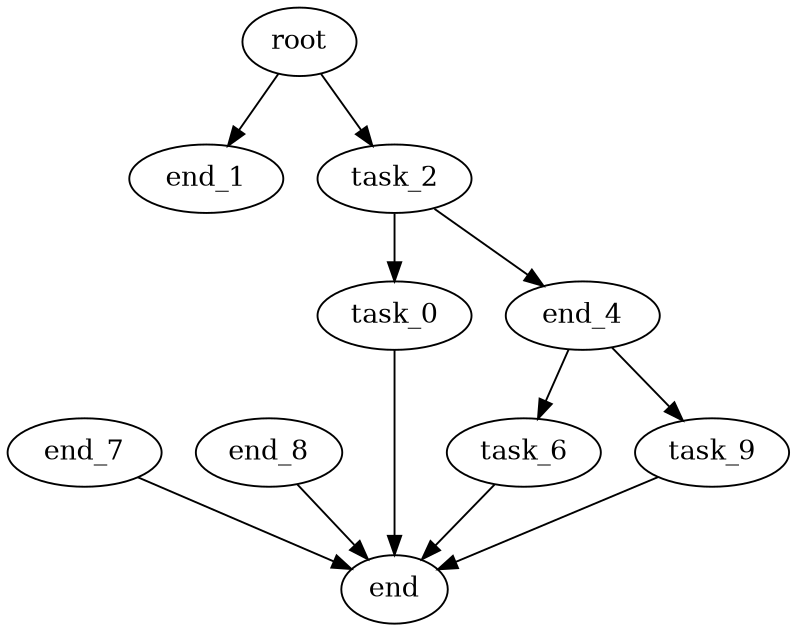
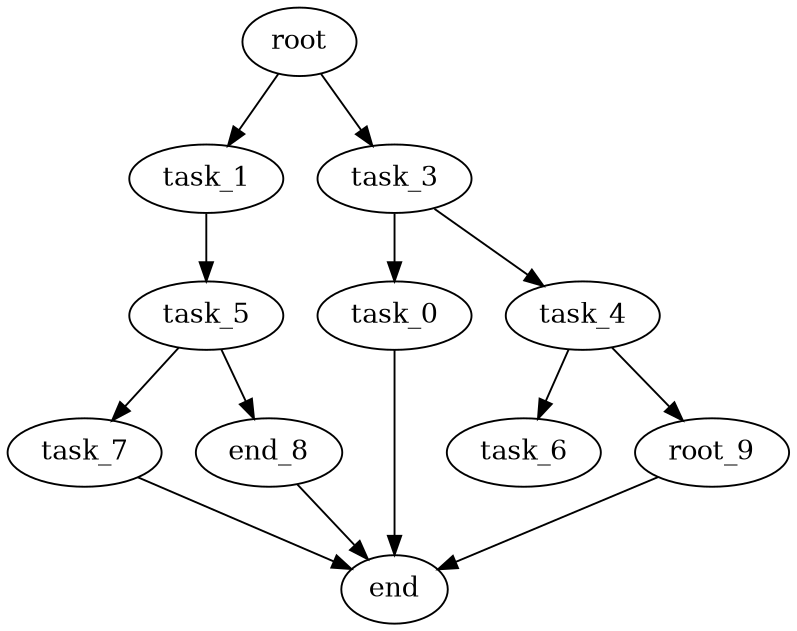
node "end_1": label "end_1" -> "task_1"
node "task_2": label "task_2" -> "task_3"
node "task_5": added
node "end_4": label "end_4" -> "task_4"
node "end_7": label "end_7" -> "task_7"
node "task_9": label "task_9" -> "root_9"
edge "task_6" -> "end": removed
